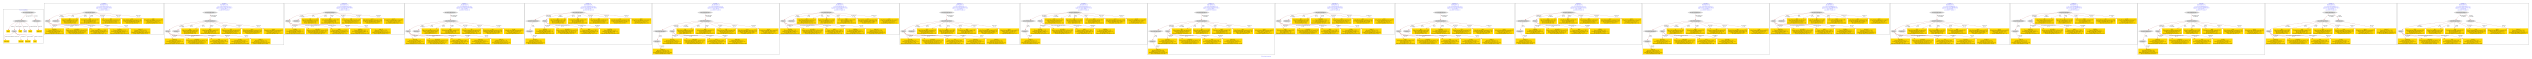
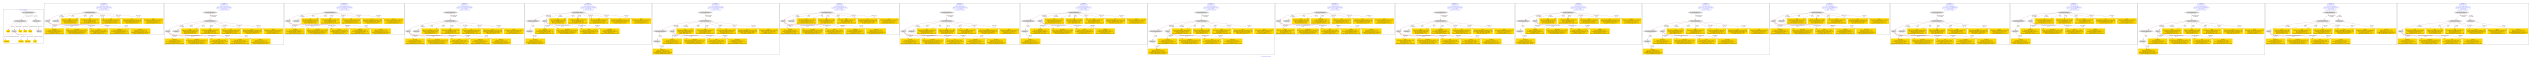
node "prov": fillcolor lightgray -> gold
node "image_url": fillcolor gold -> lightgray
